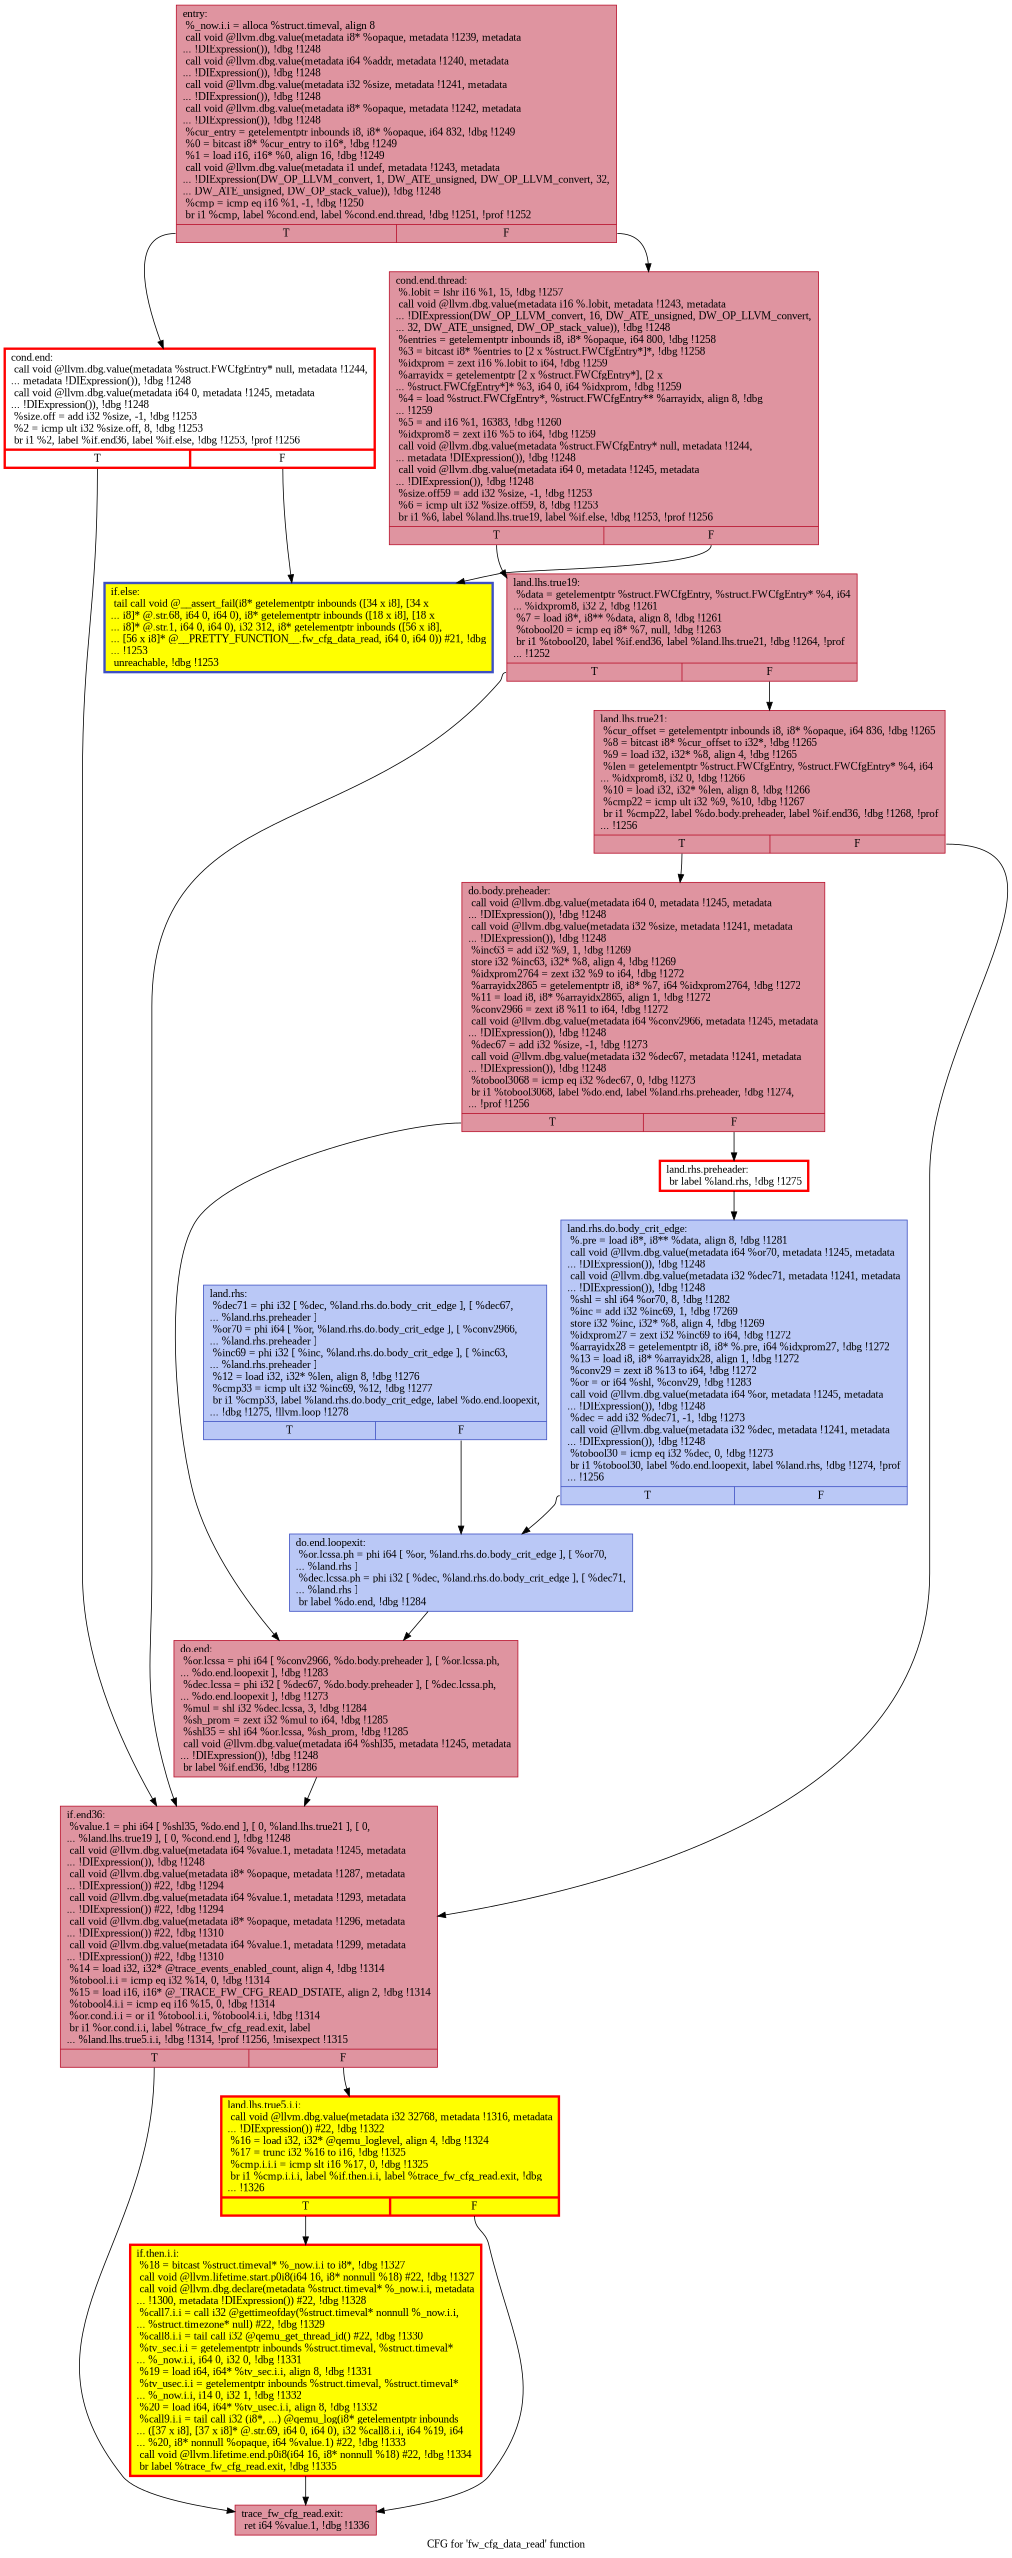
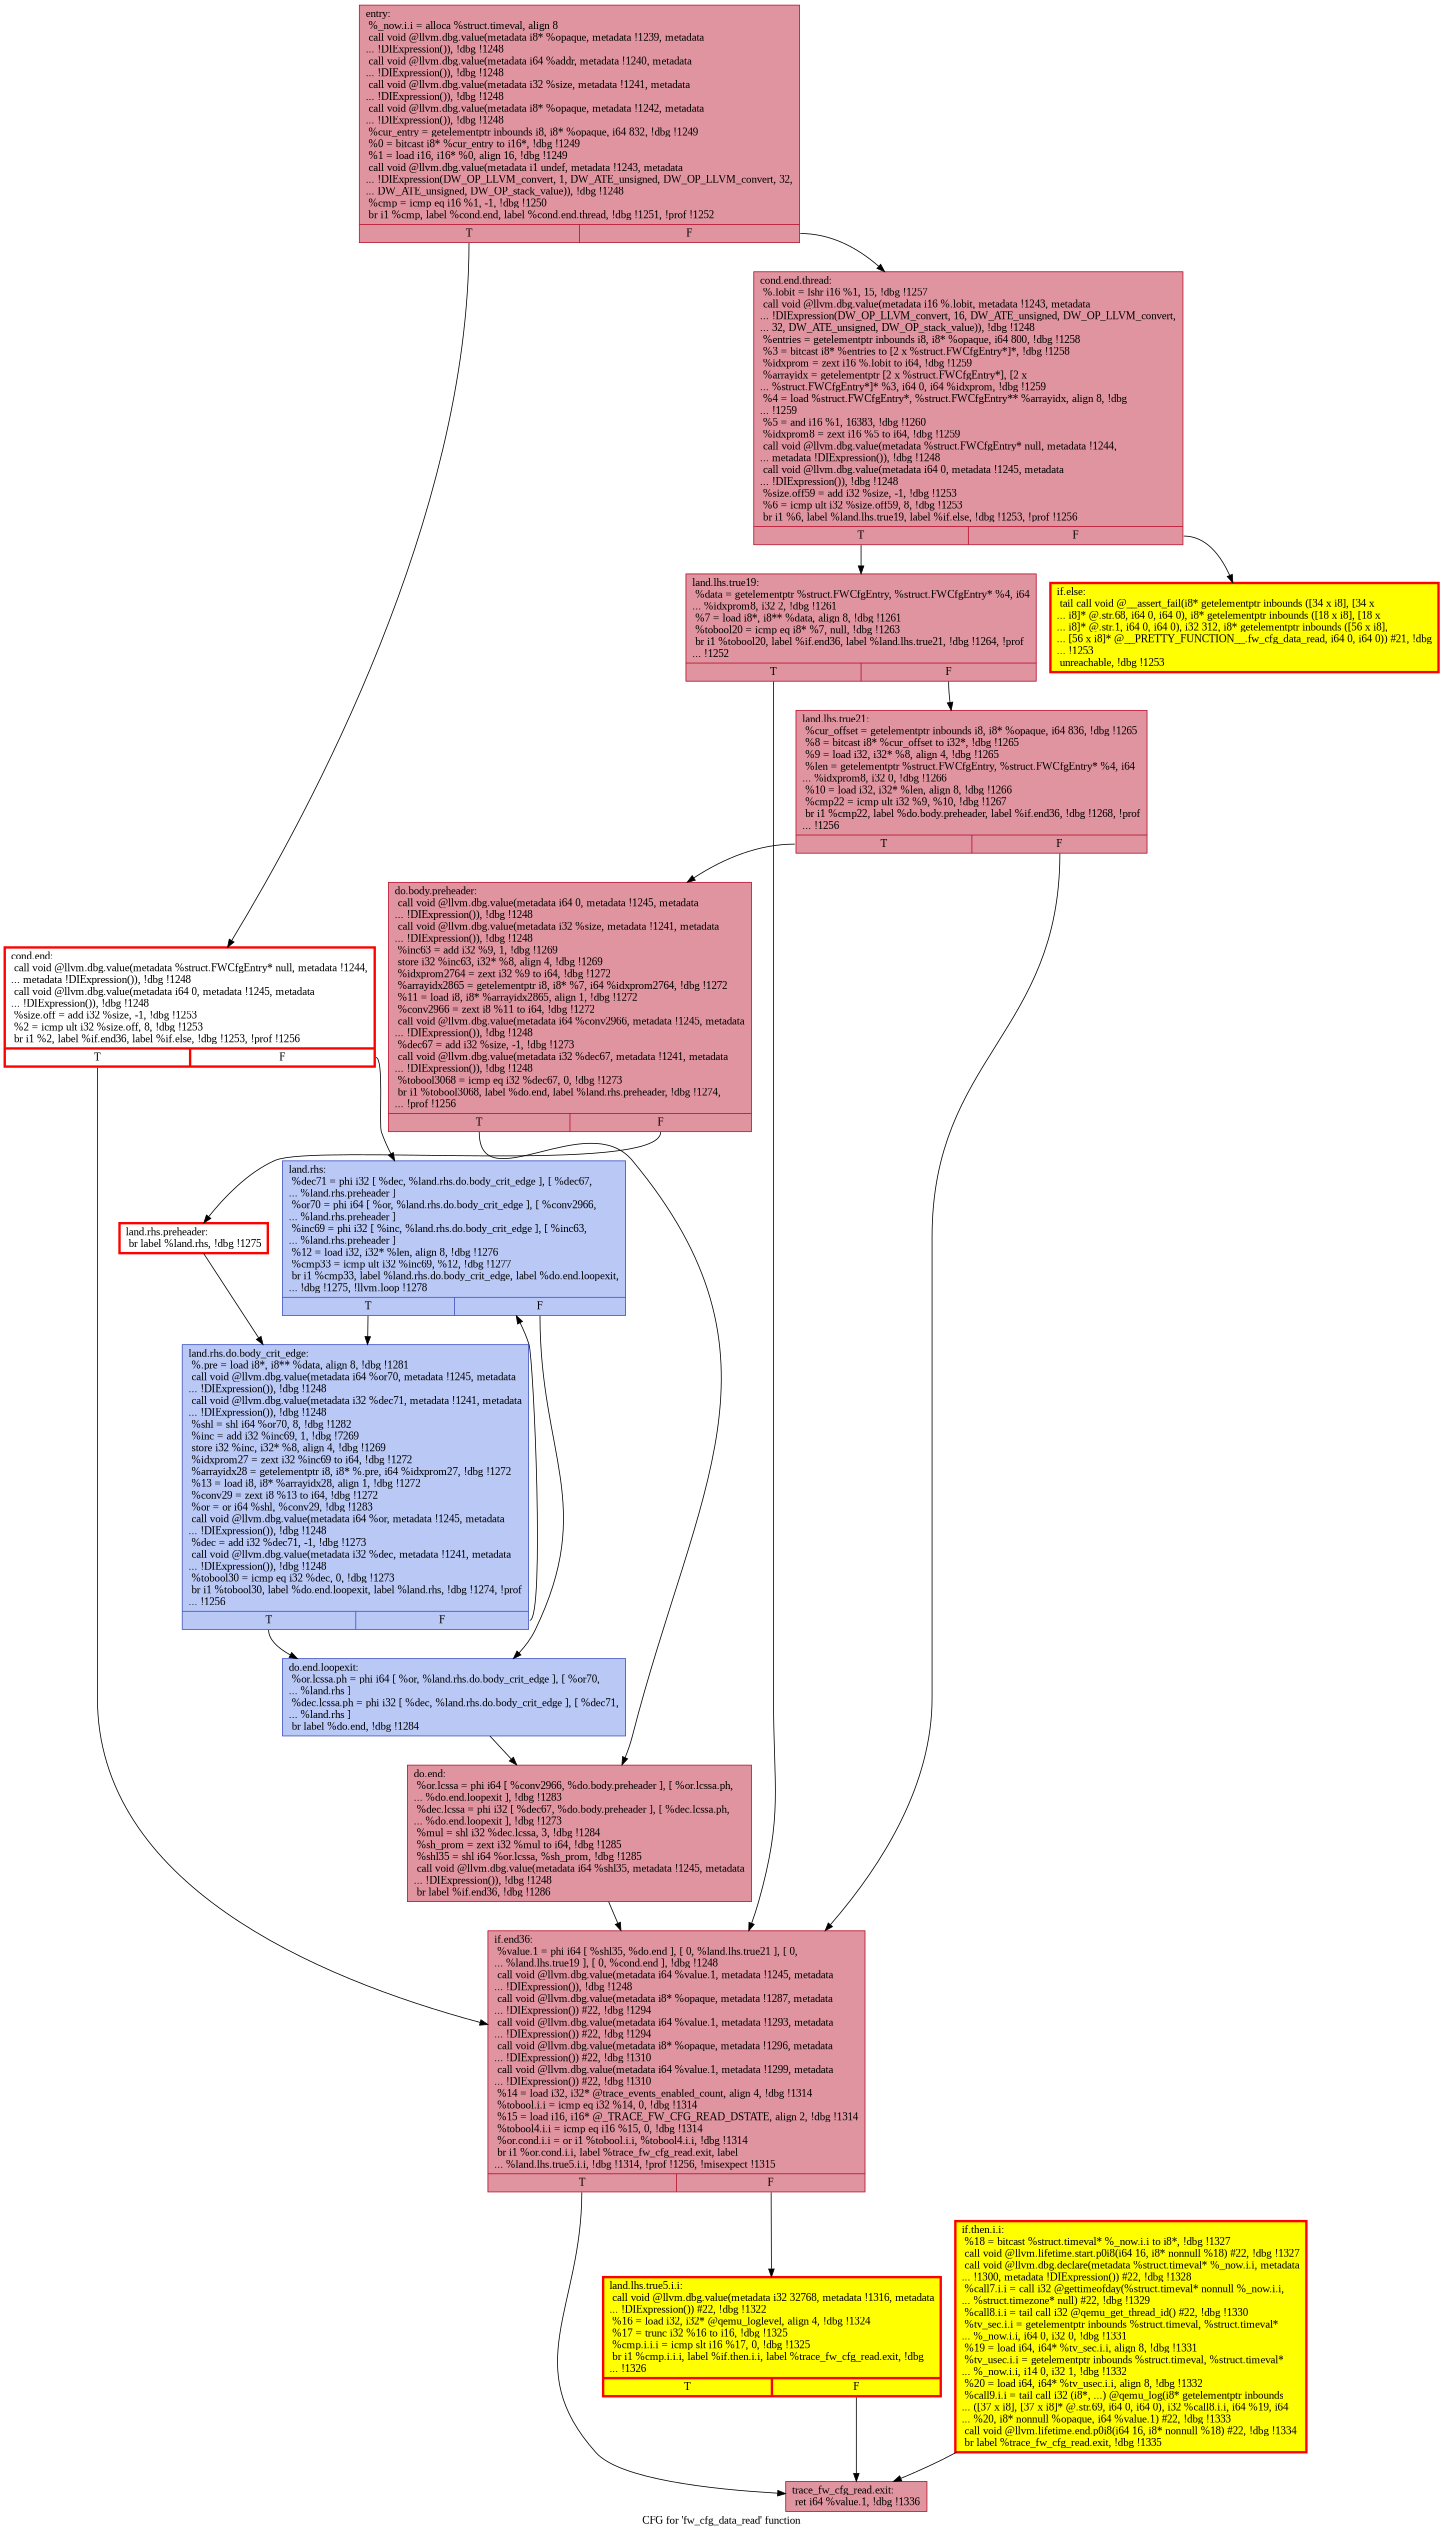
edge "cond.end:" -> "if.else:": now "cond.end:" -> "land.rhs:"
node "if.else:": color #3d50c3ff -> red
edge "land.rhs:" -> "land.rhs.do.body_crit_edge:": added
edge "land.rhs.do.body_crit_edge:" -> "land.rhs:": added
edge "land.lhs.true5.i.i:" -> "if.then.i.i:": removed
